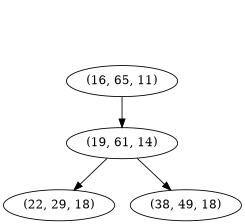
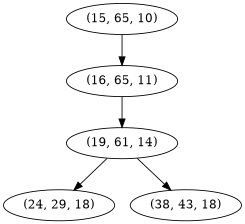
node "(15, 65, 10)": added
node "(22, 29, 18)": label "(22, 29, 18)" -> "(24, 29, 18)"
node "(38, 49, 18)": label "(38, 49, 18)" -> "(38, 43, 18)"
